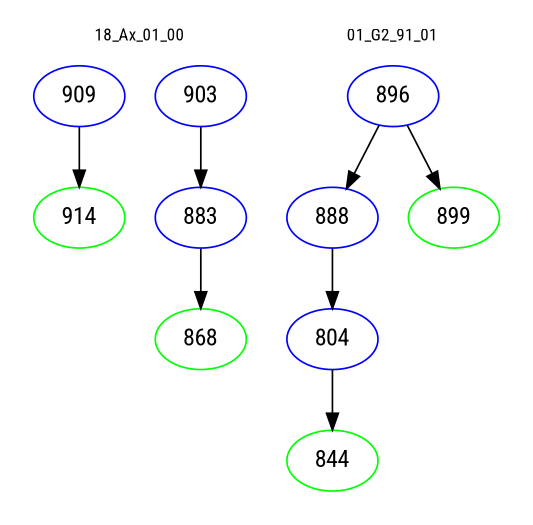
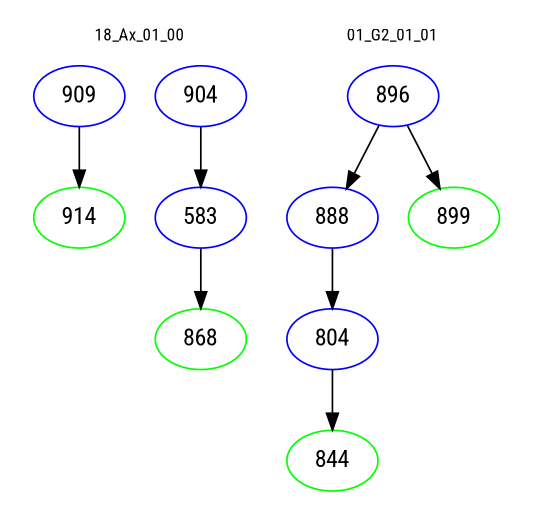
cluster "01_G2_91_01": label "01_G2_91_01" -> "01_G2_01_01"
node "903": label "903" -> "904"
node "883": label "883" -> "583"
